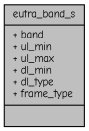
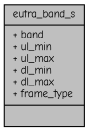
node "eutra_band_s": text "+ dl_type" -> "+ dl_max"
